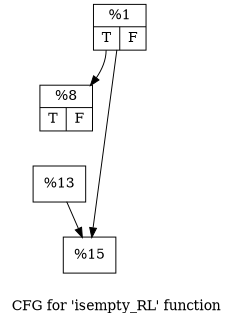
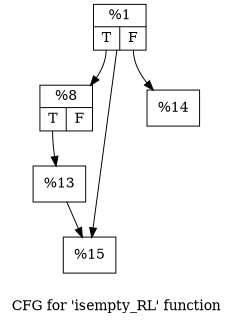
node "%14": added
edge "%8" -> "%13": added
